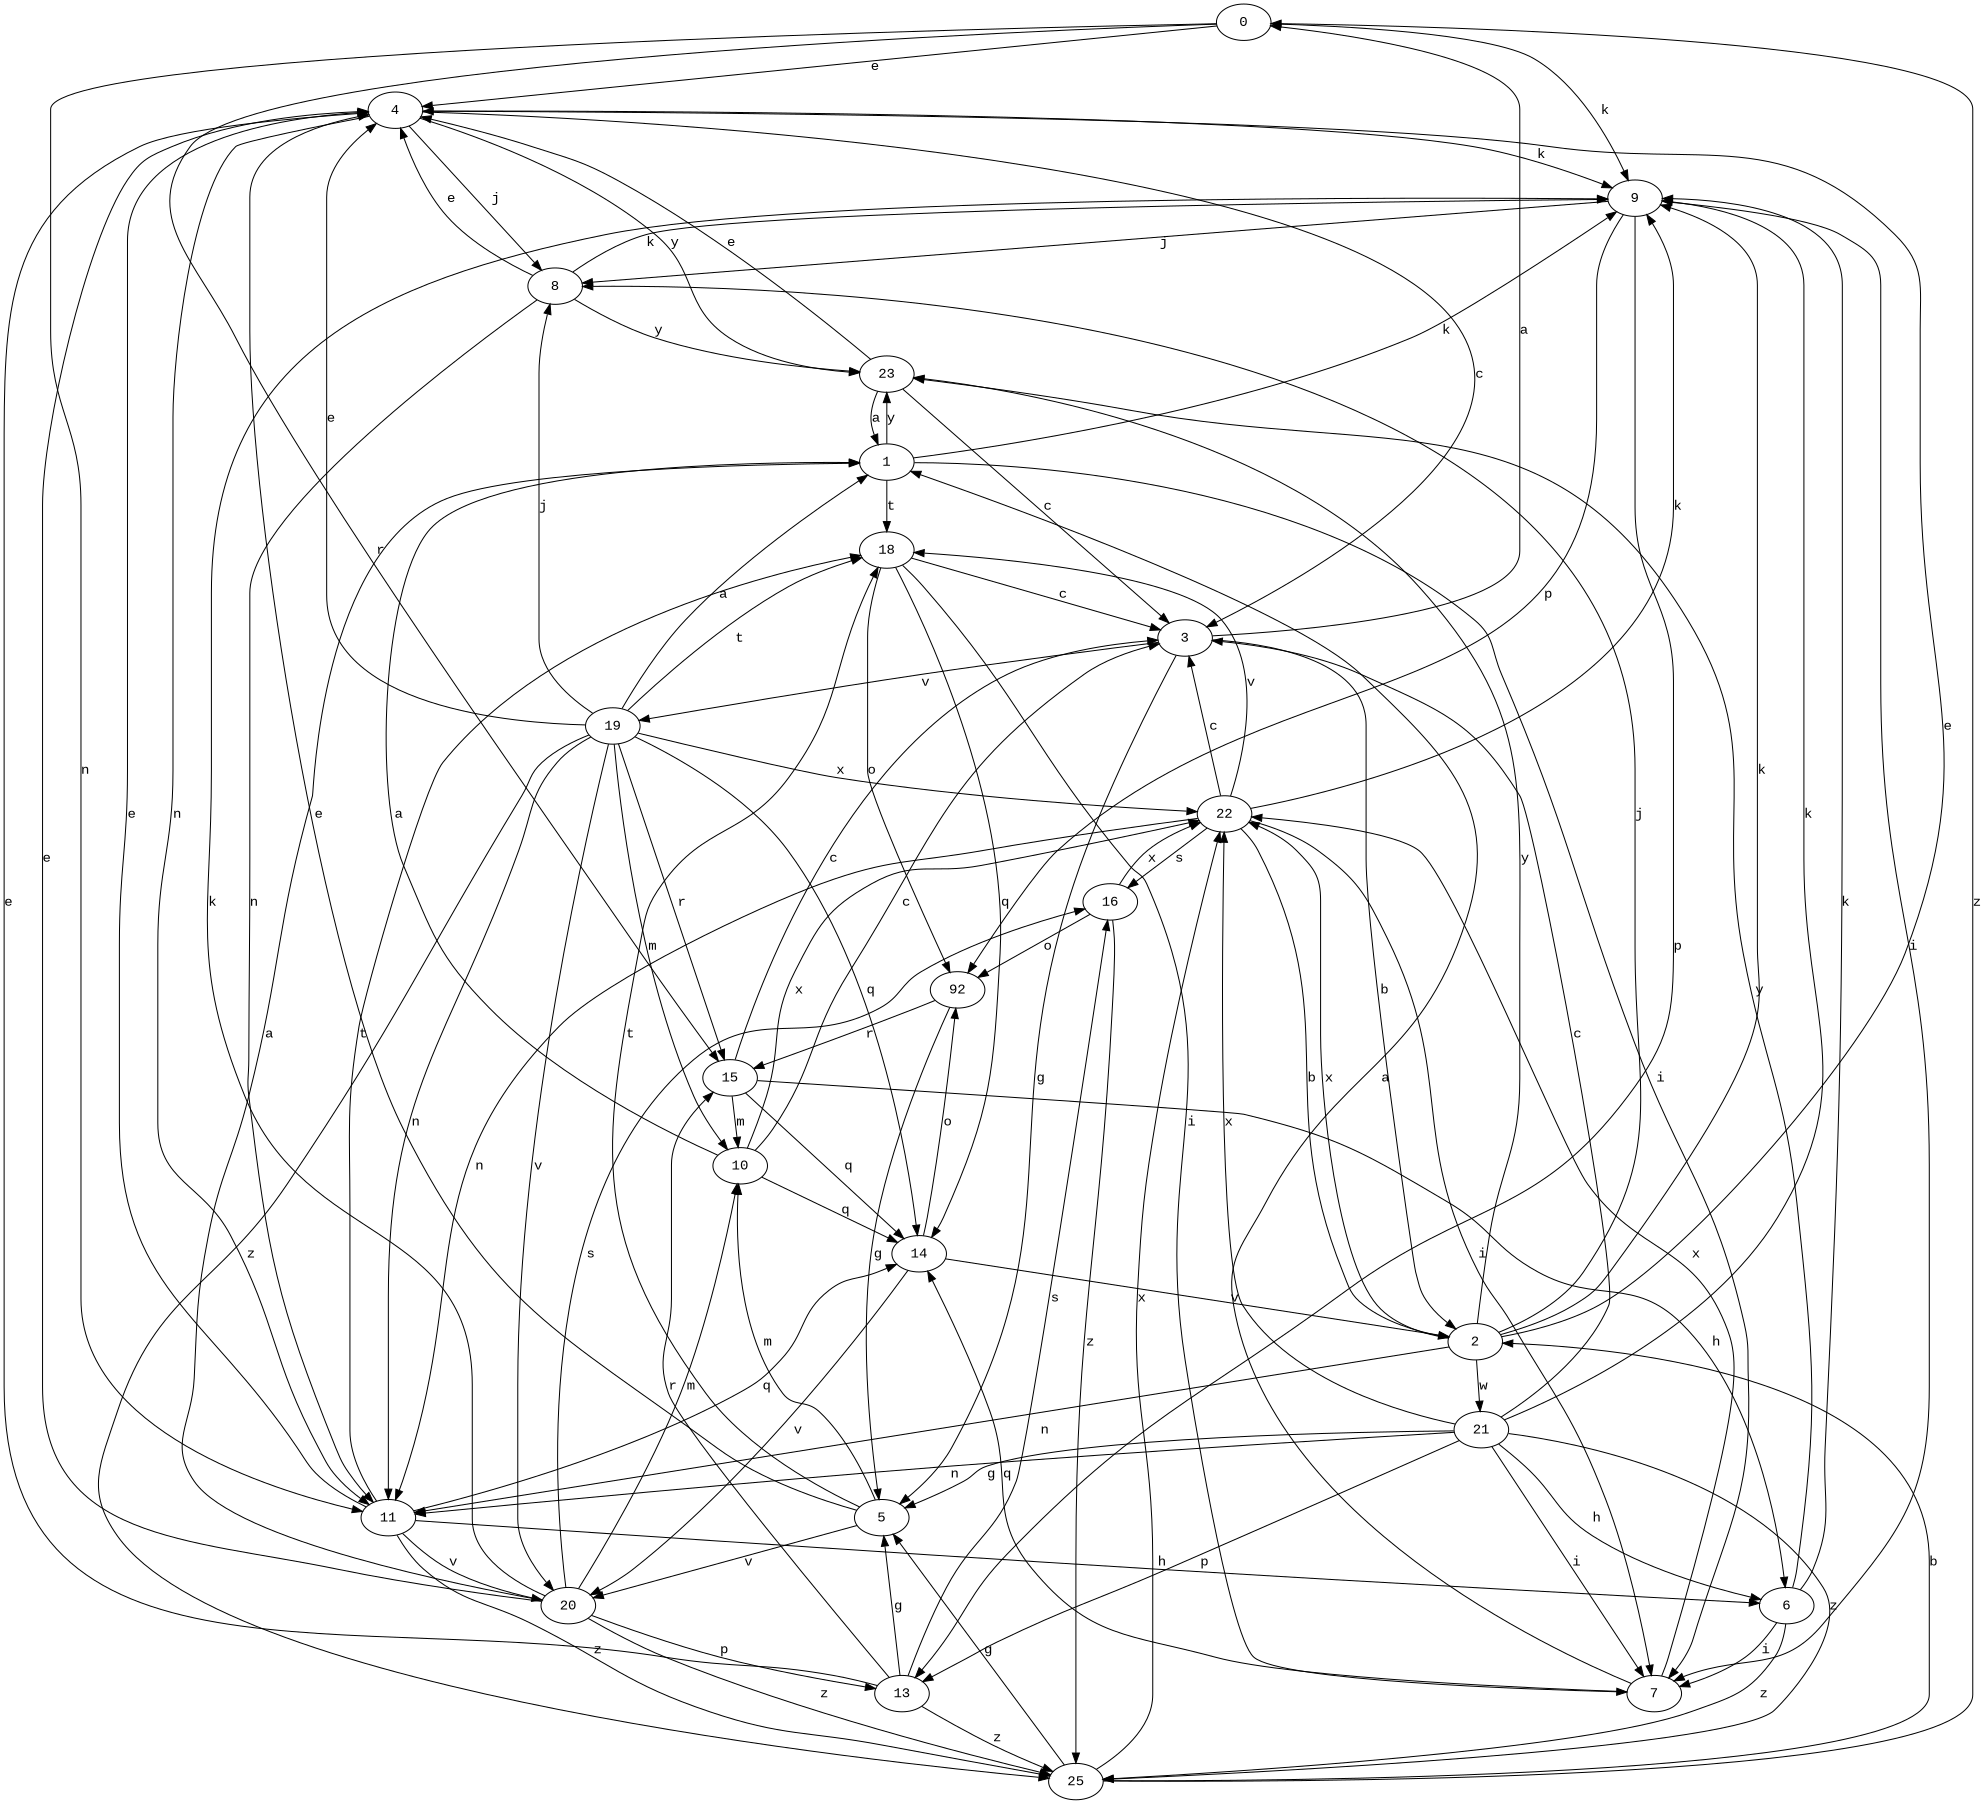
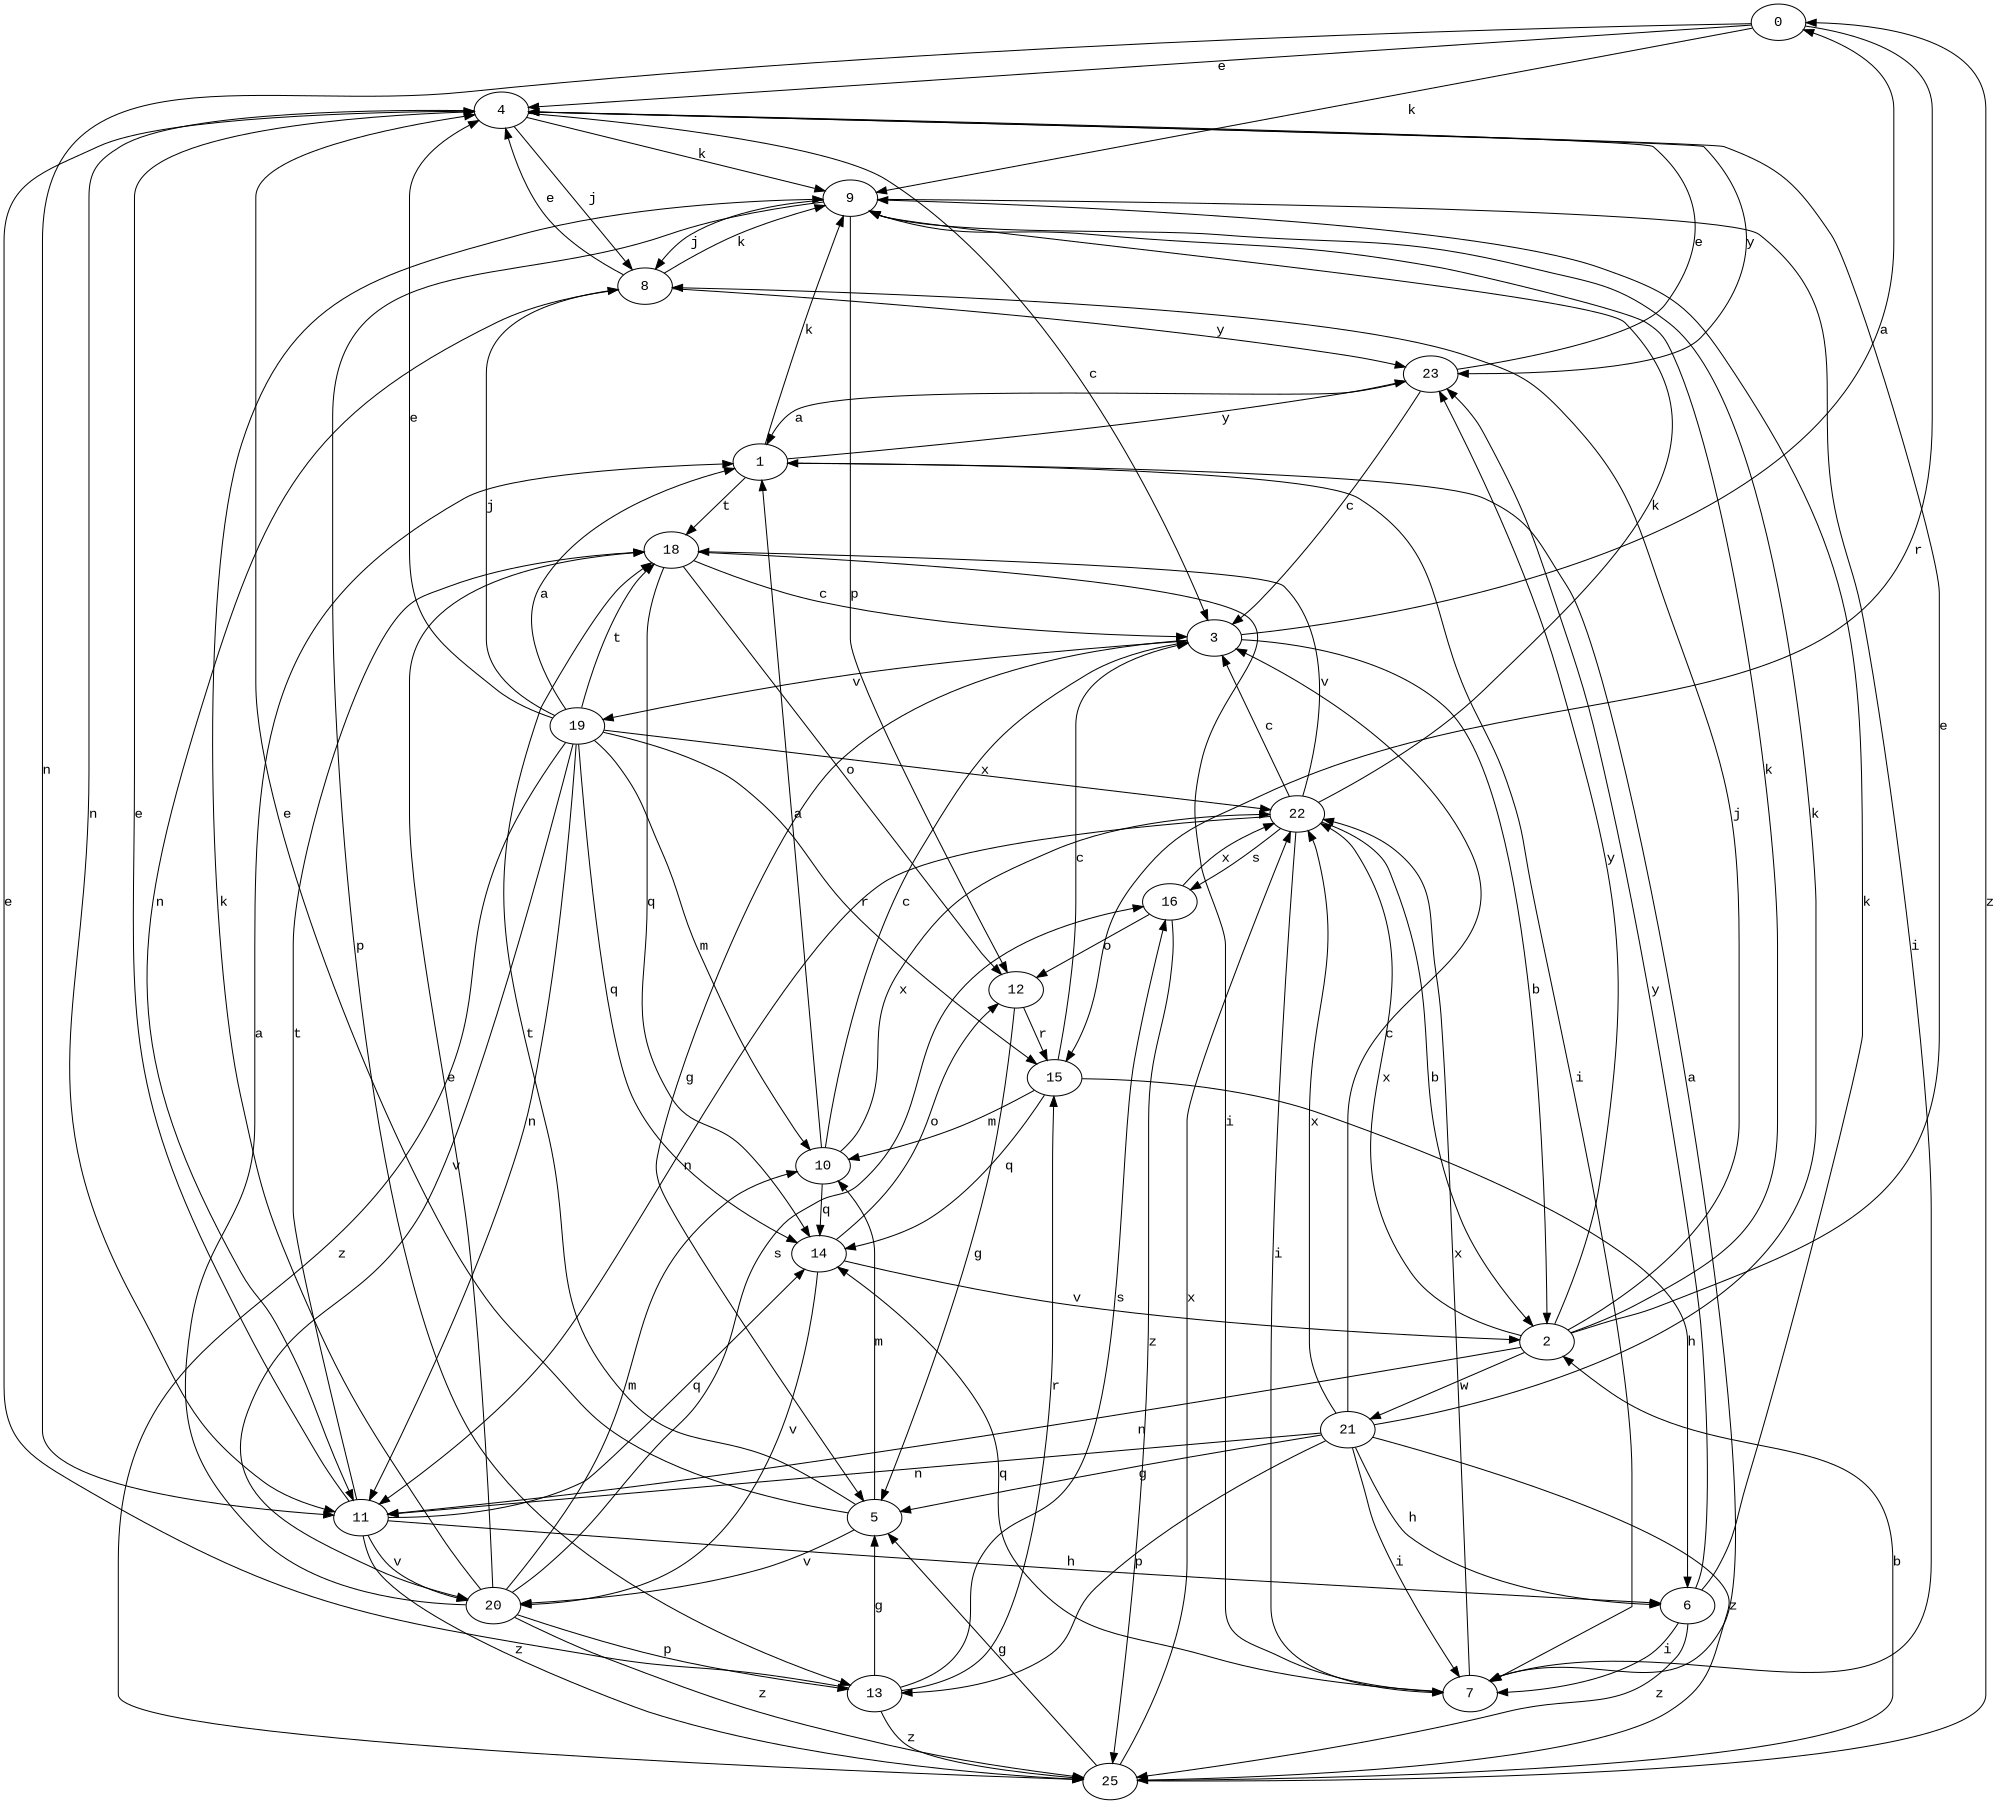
edge "20" -> "4": now "20" -> "18"
node "92": label "92" -> "12"
